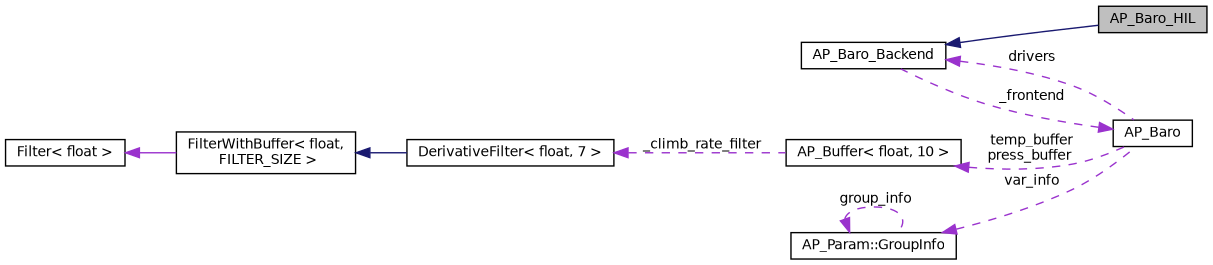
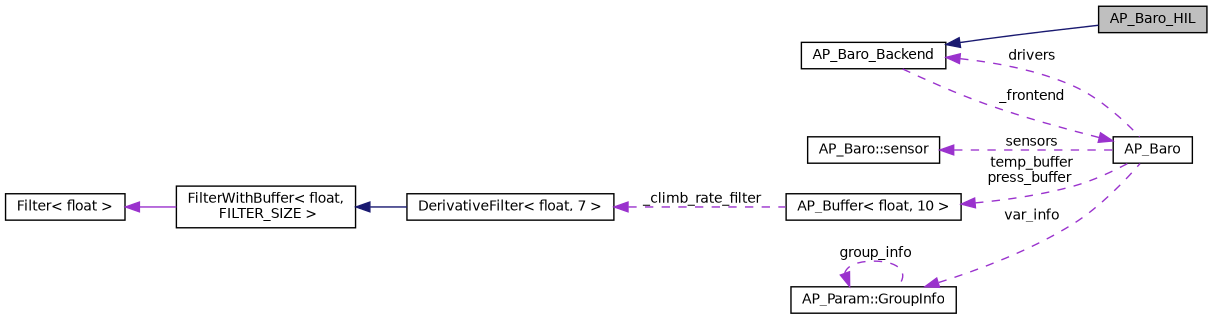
node "AP_Baro::sensor": added
